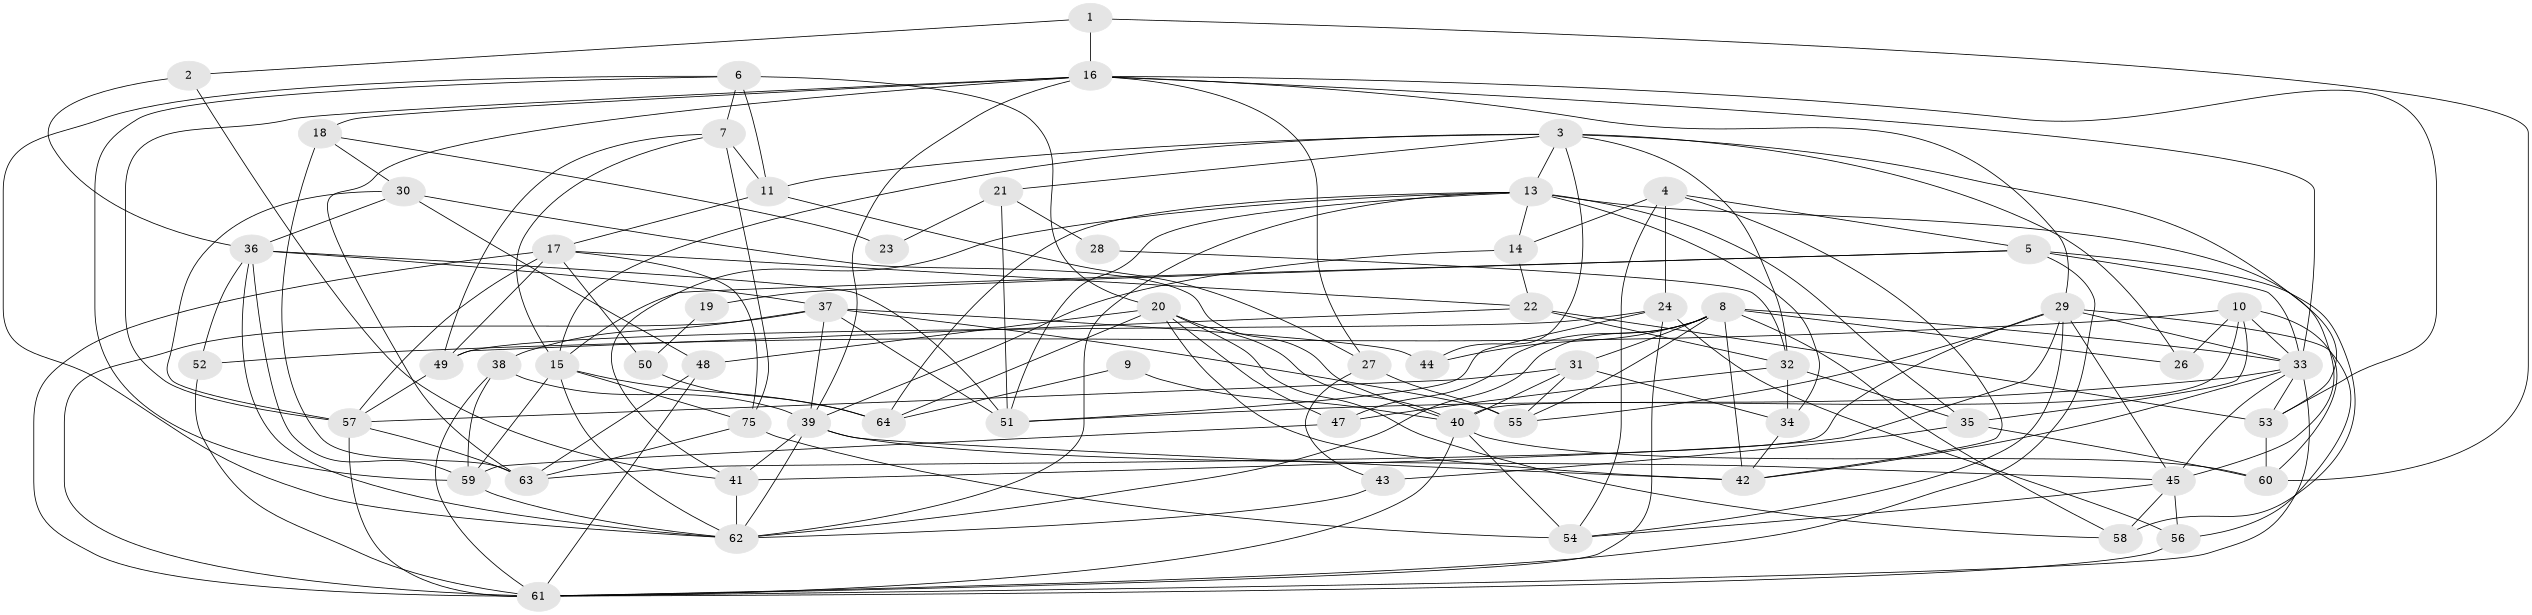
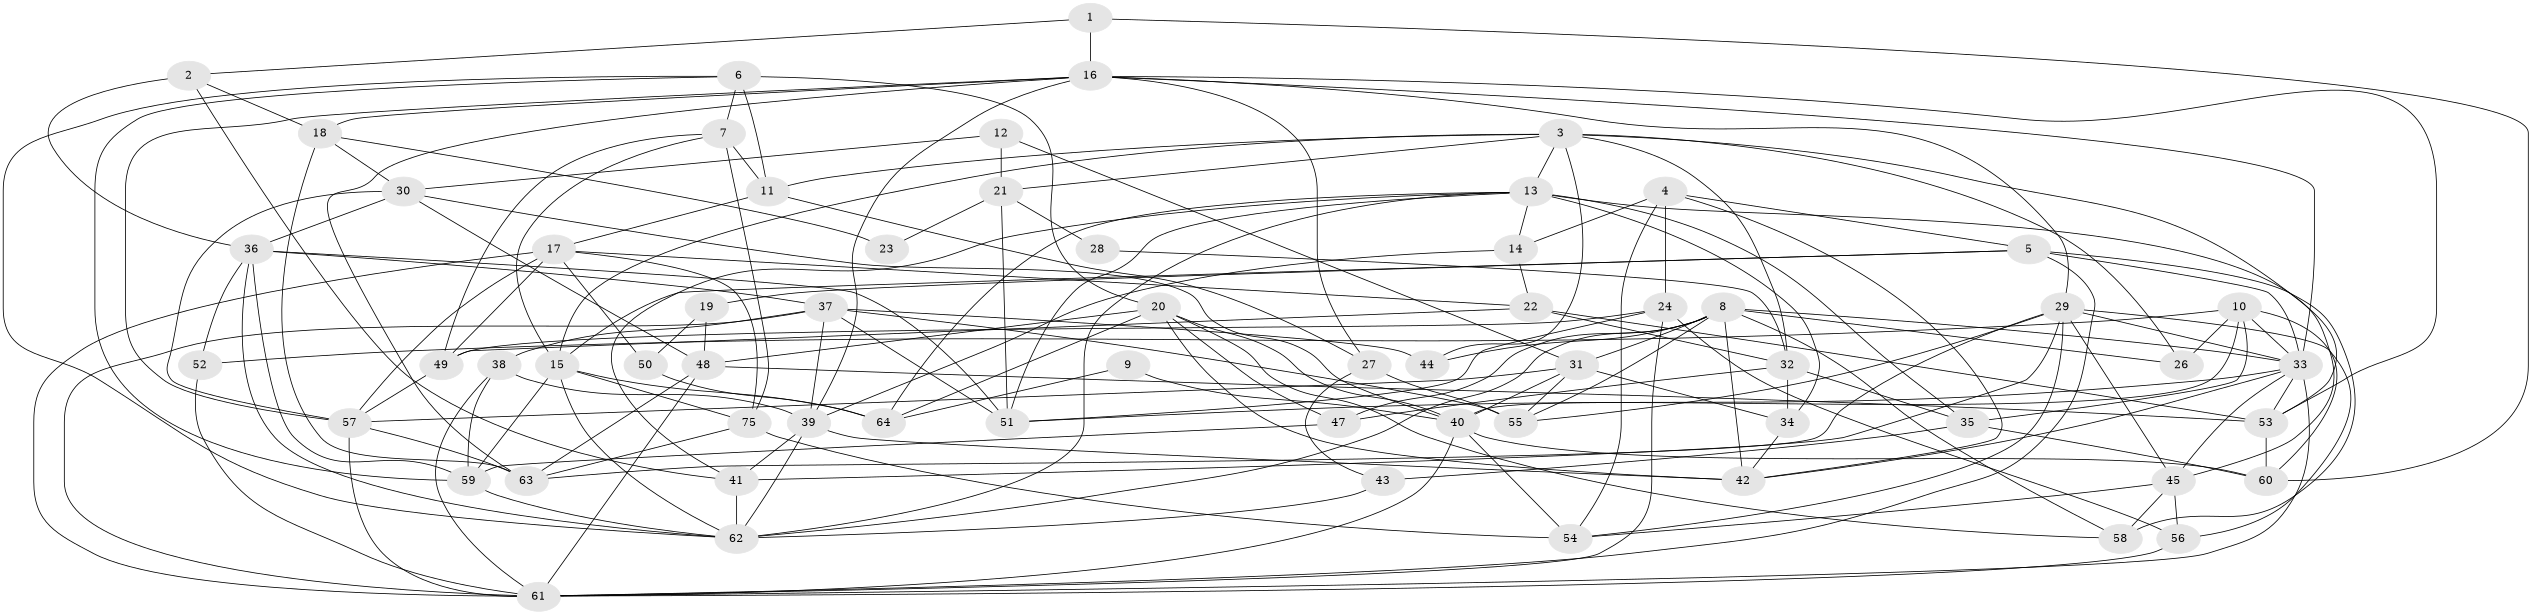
edge "2" -- "18": added
node "12": added
edge "19" -- "48": added
edge "48" -- "53": added
edge "39" -- "45": removed
